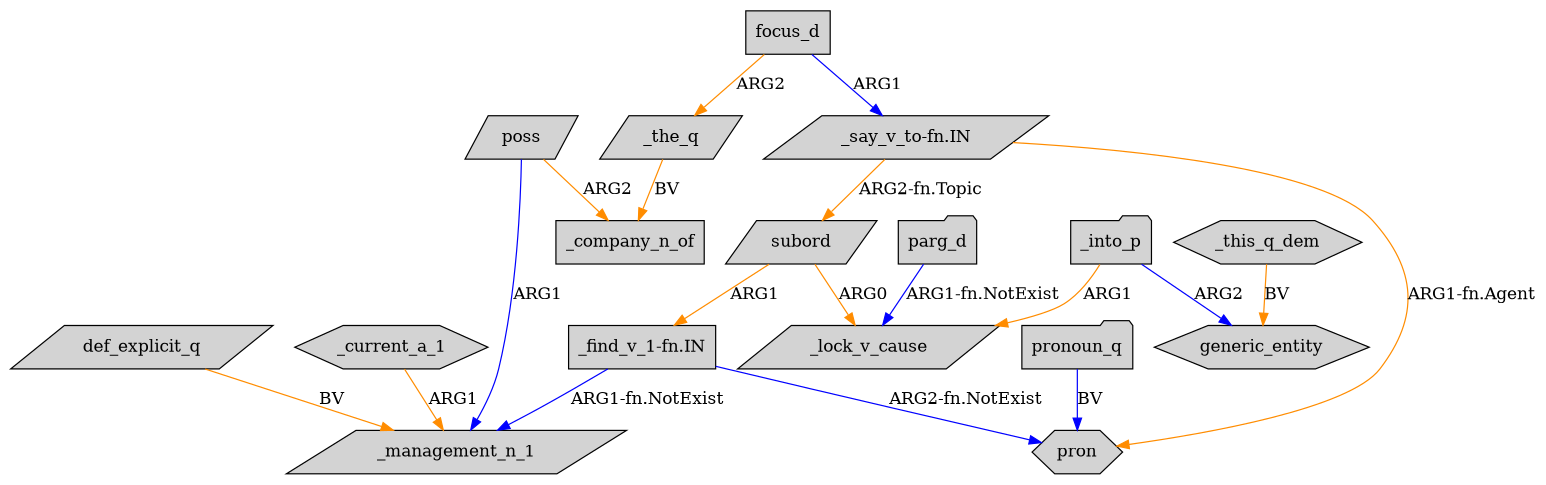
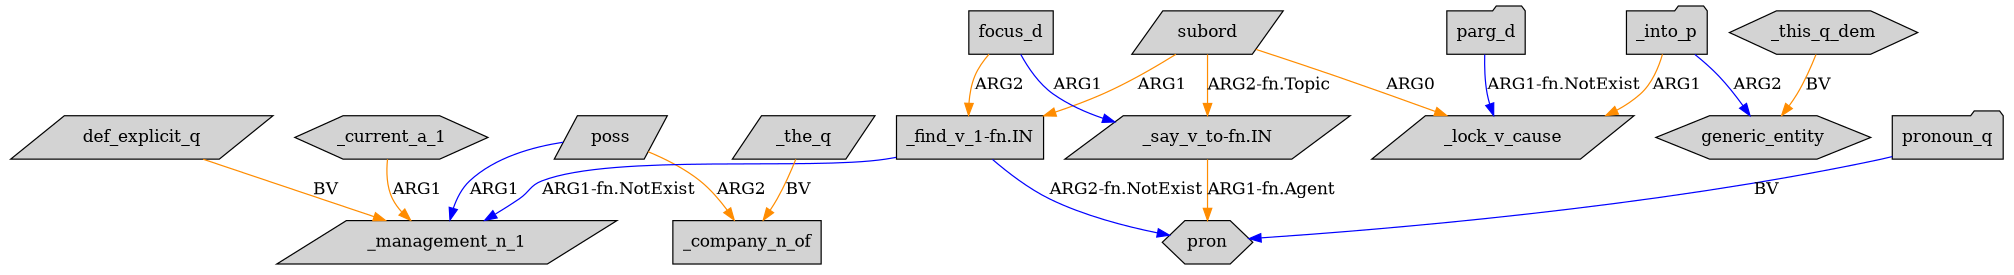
edge "focus_d" -> "_the_q": now "focus_d" -> "_find_v_1-fn.IN"
edge "_say_v_to-fn.IN" -> "subord": reversed
